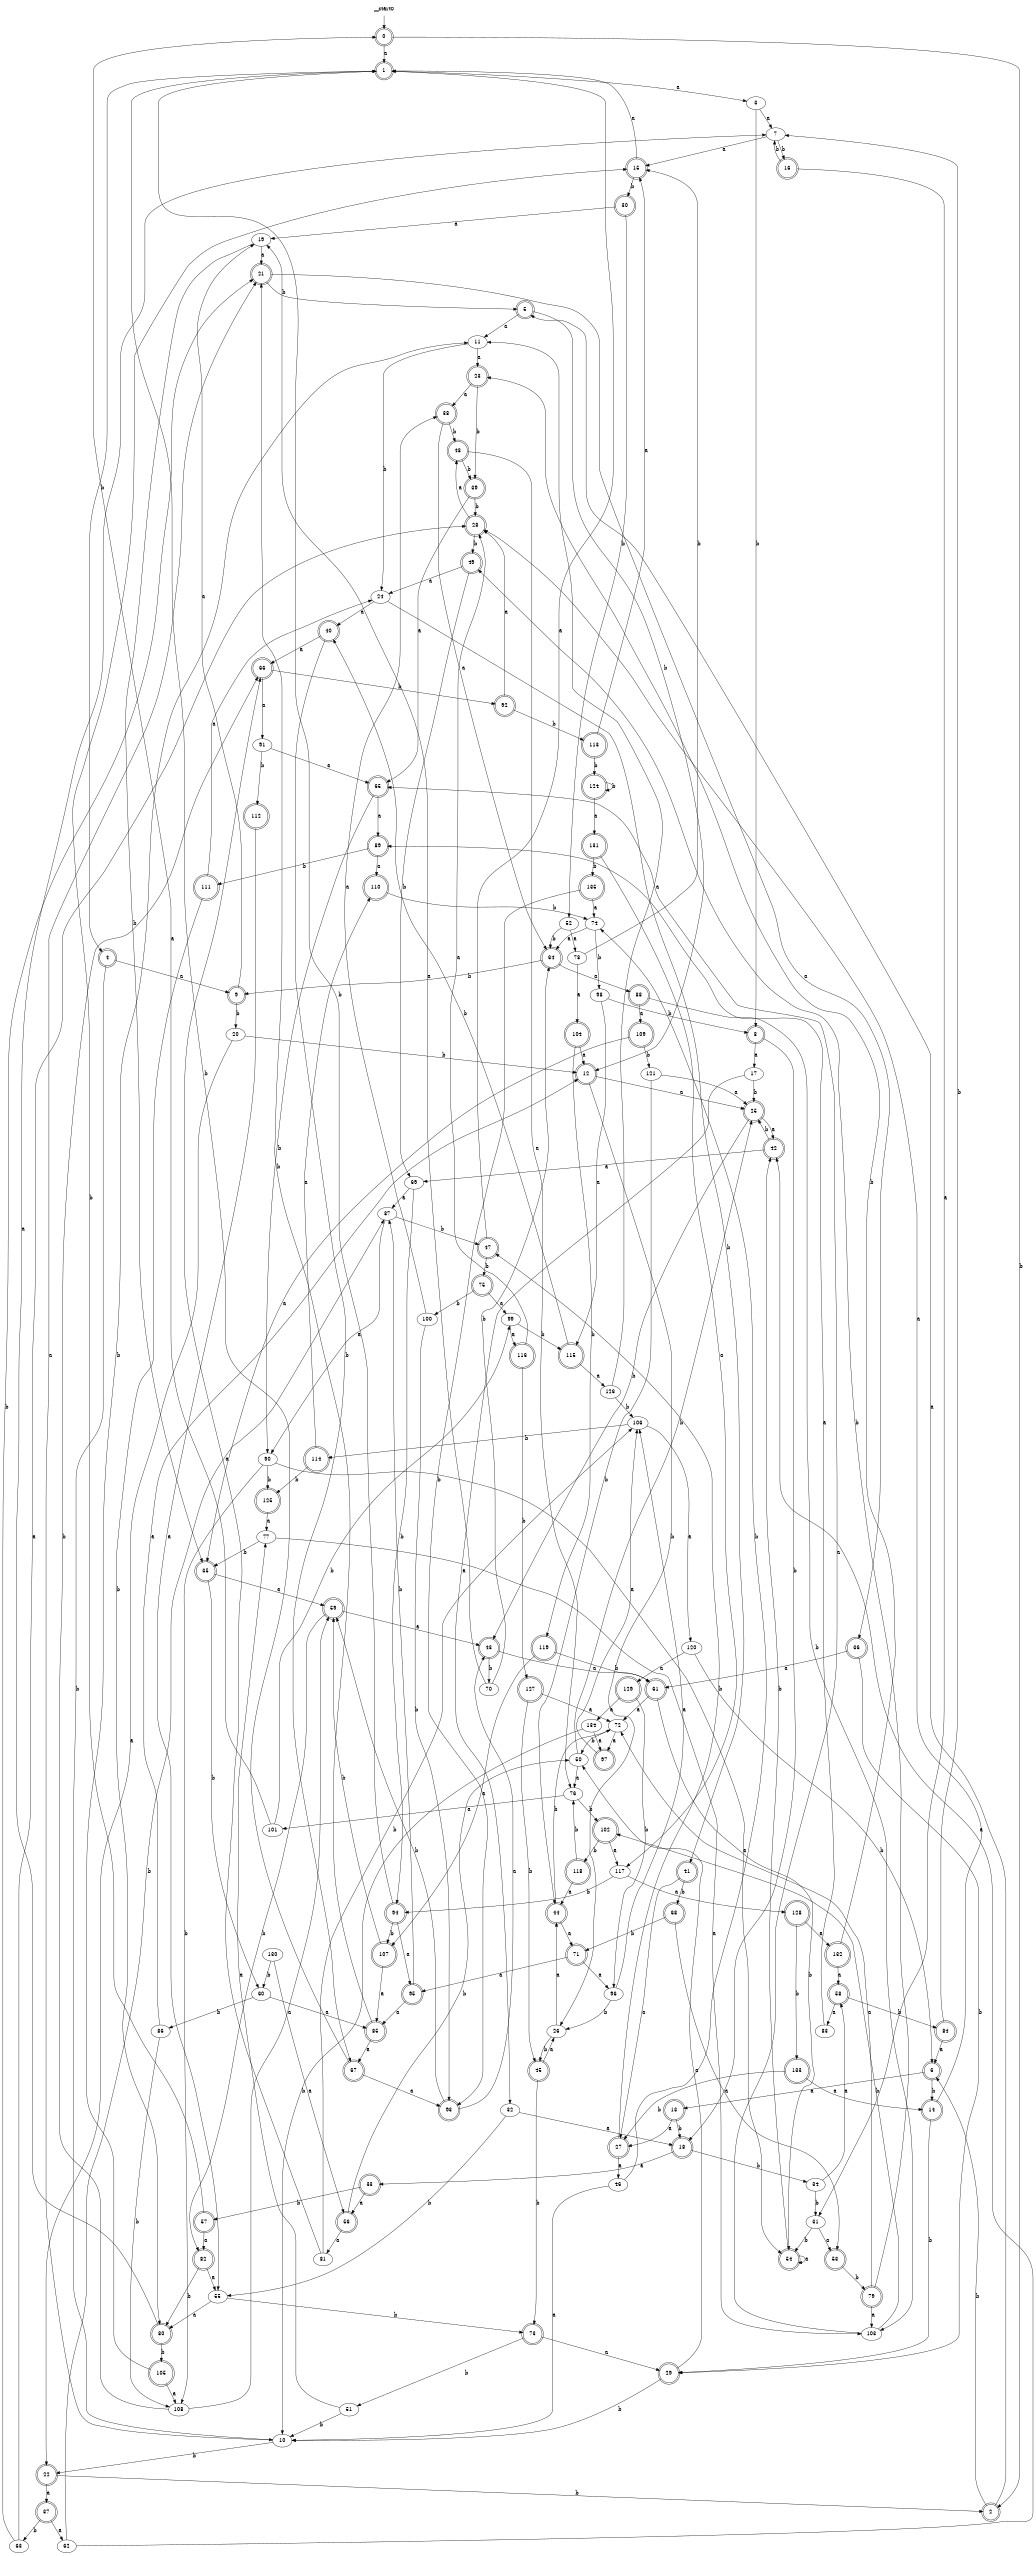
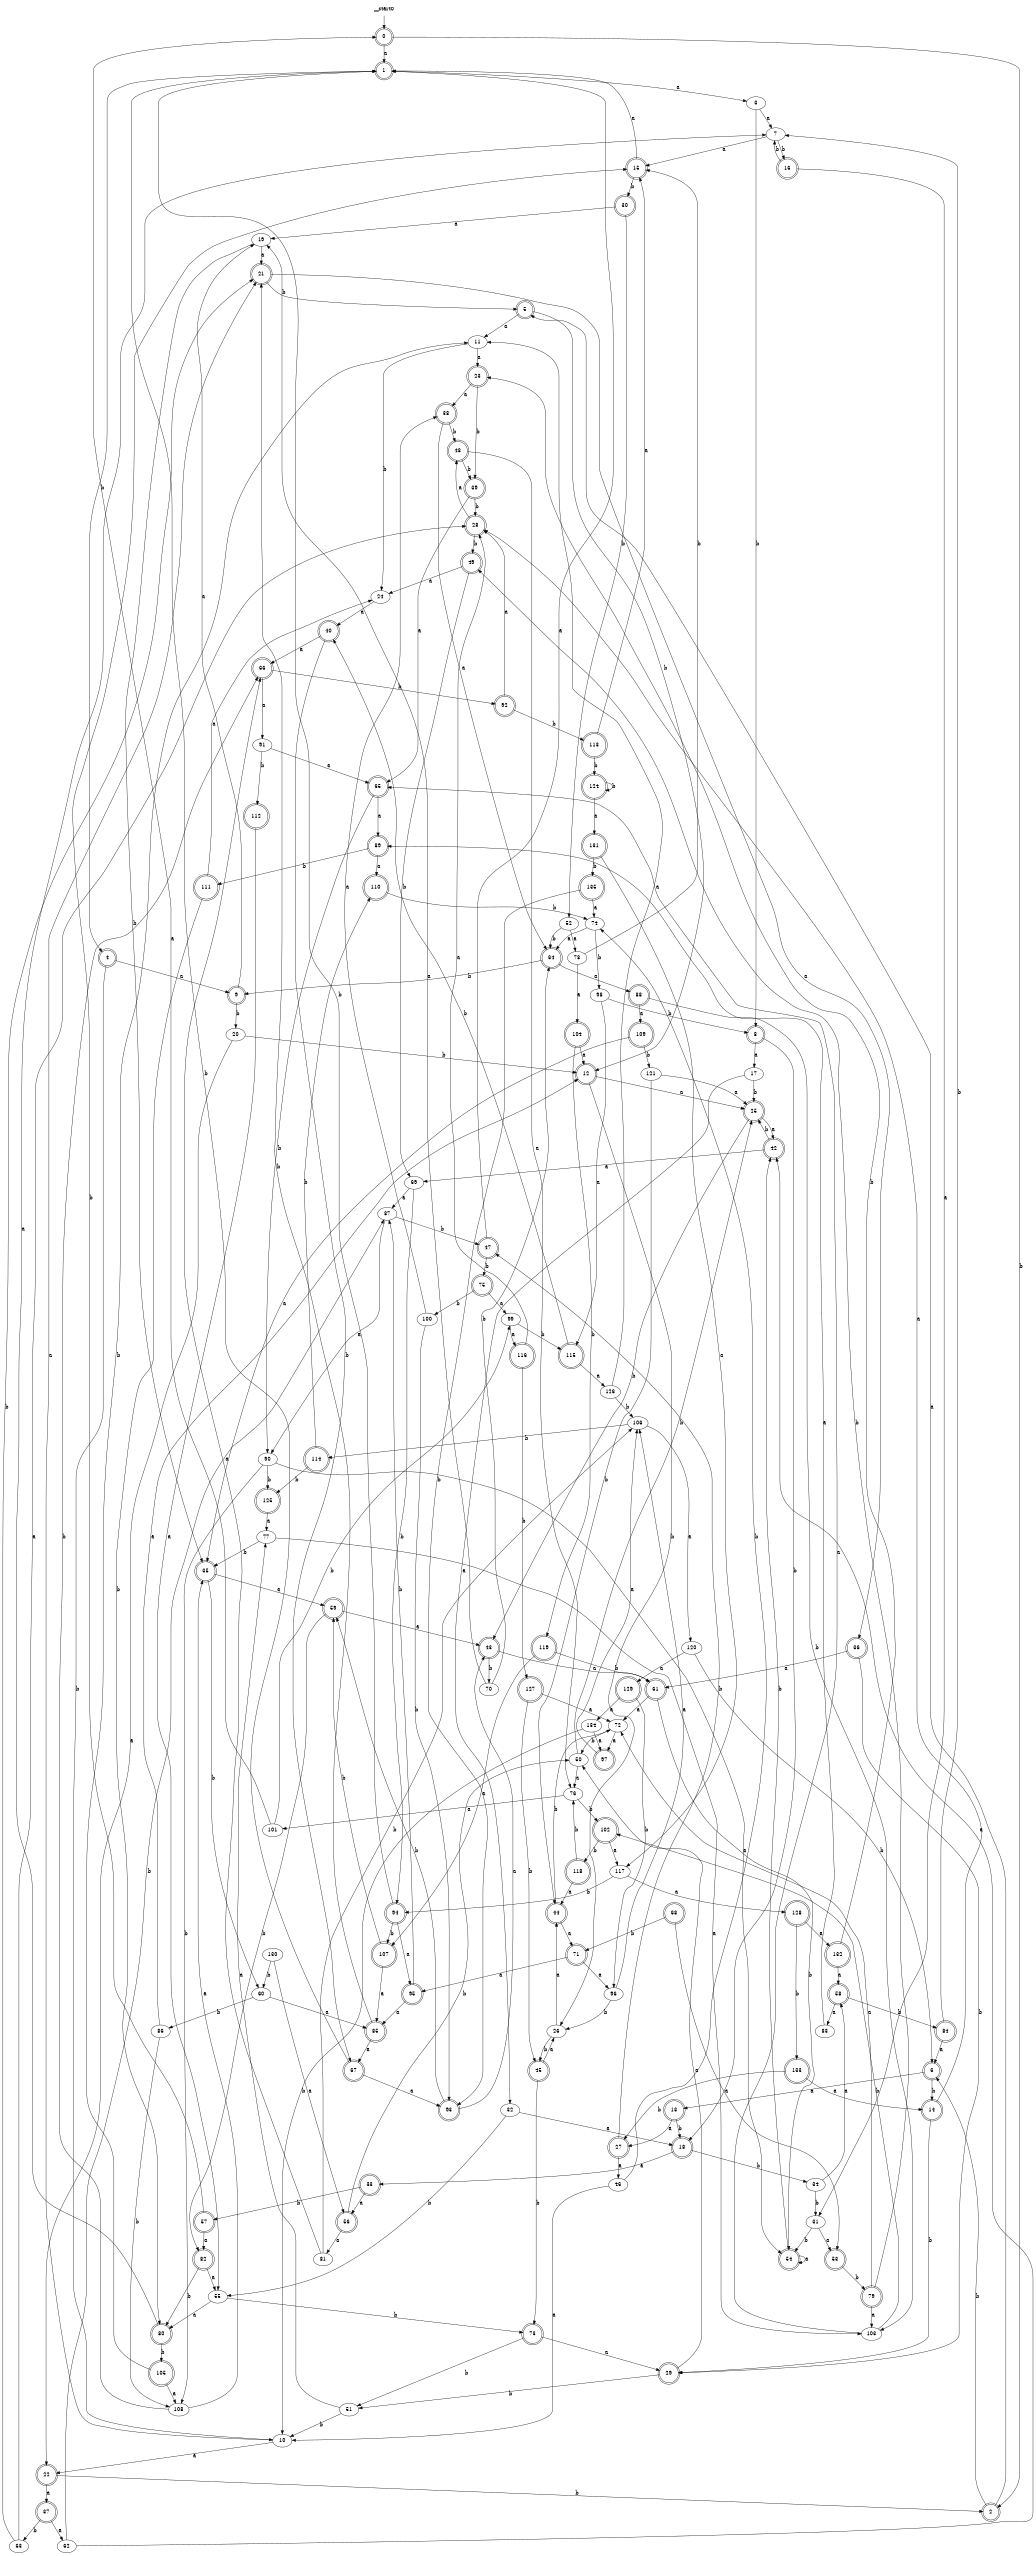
edge "114" -> "110": label "a" -> "b"
node "41": removed
edge "108" -> "59": now "108" -> "35"
edge "29" -> "10": now "29" -> "51"
edge "10" -> "22": label "b" -> "a"
